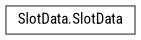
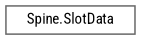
node "SlotData.SlotData": label "SlotData.SlotData" -> "Spine.SlotData"
